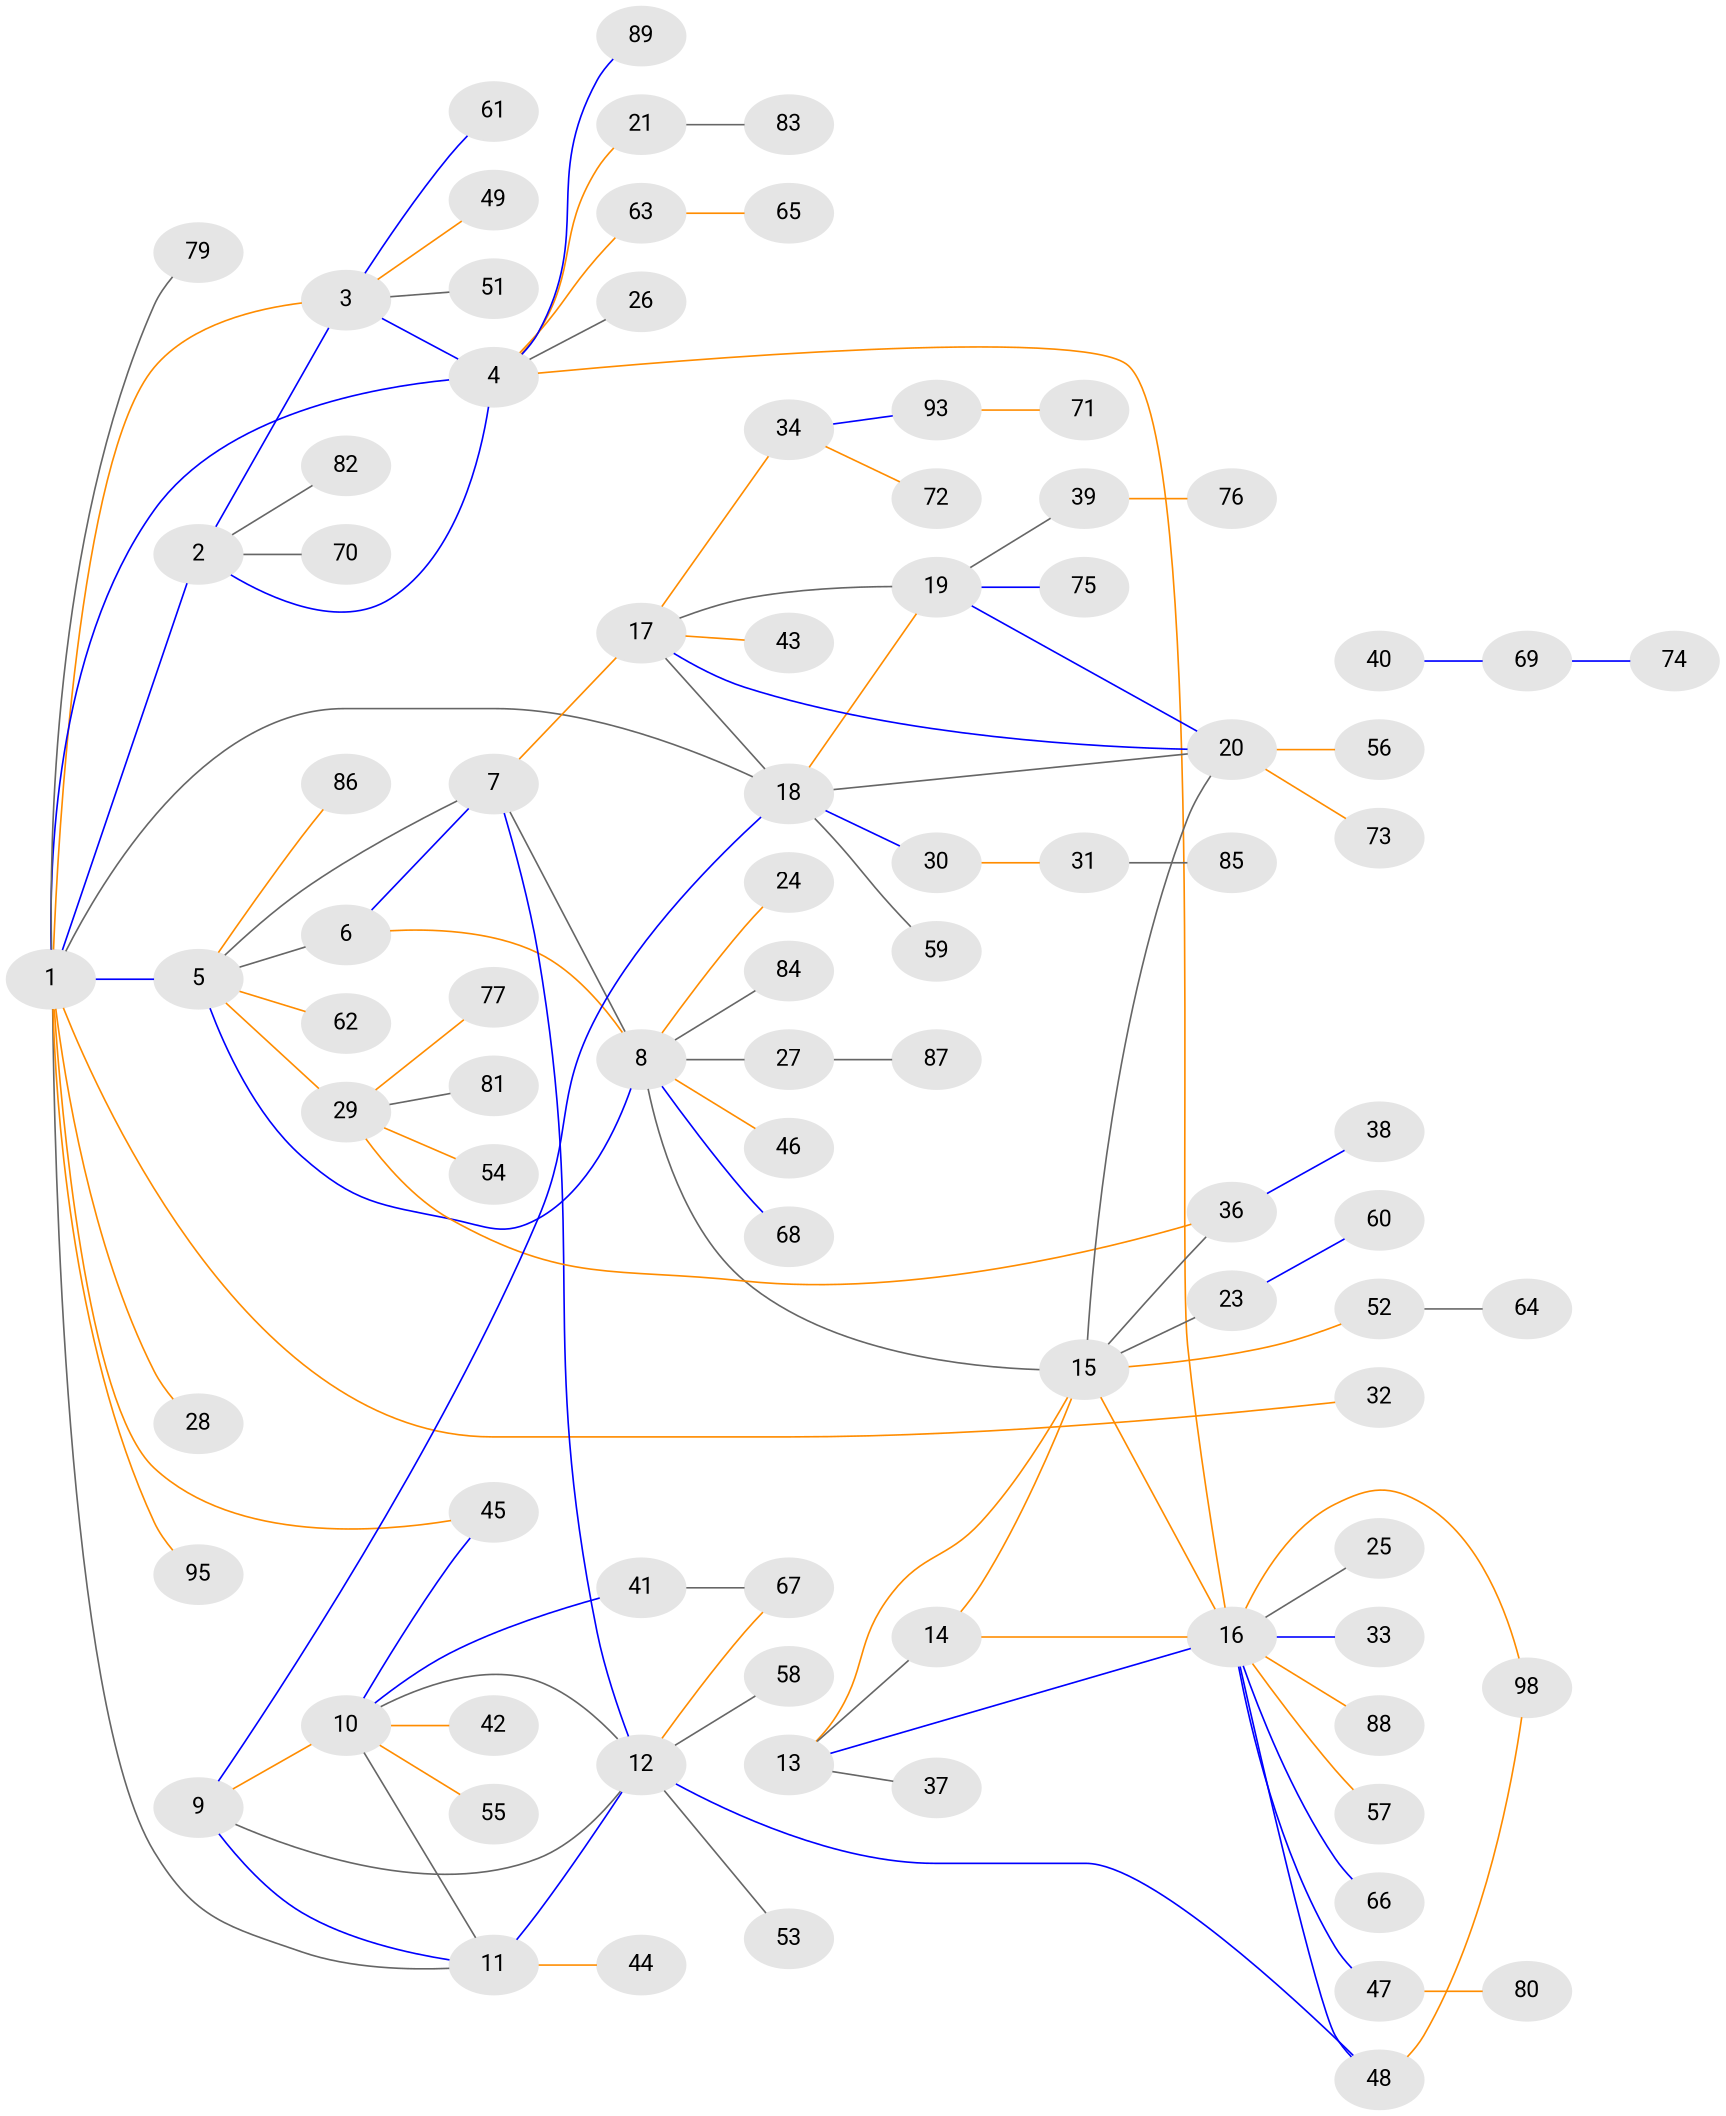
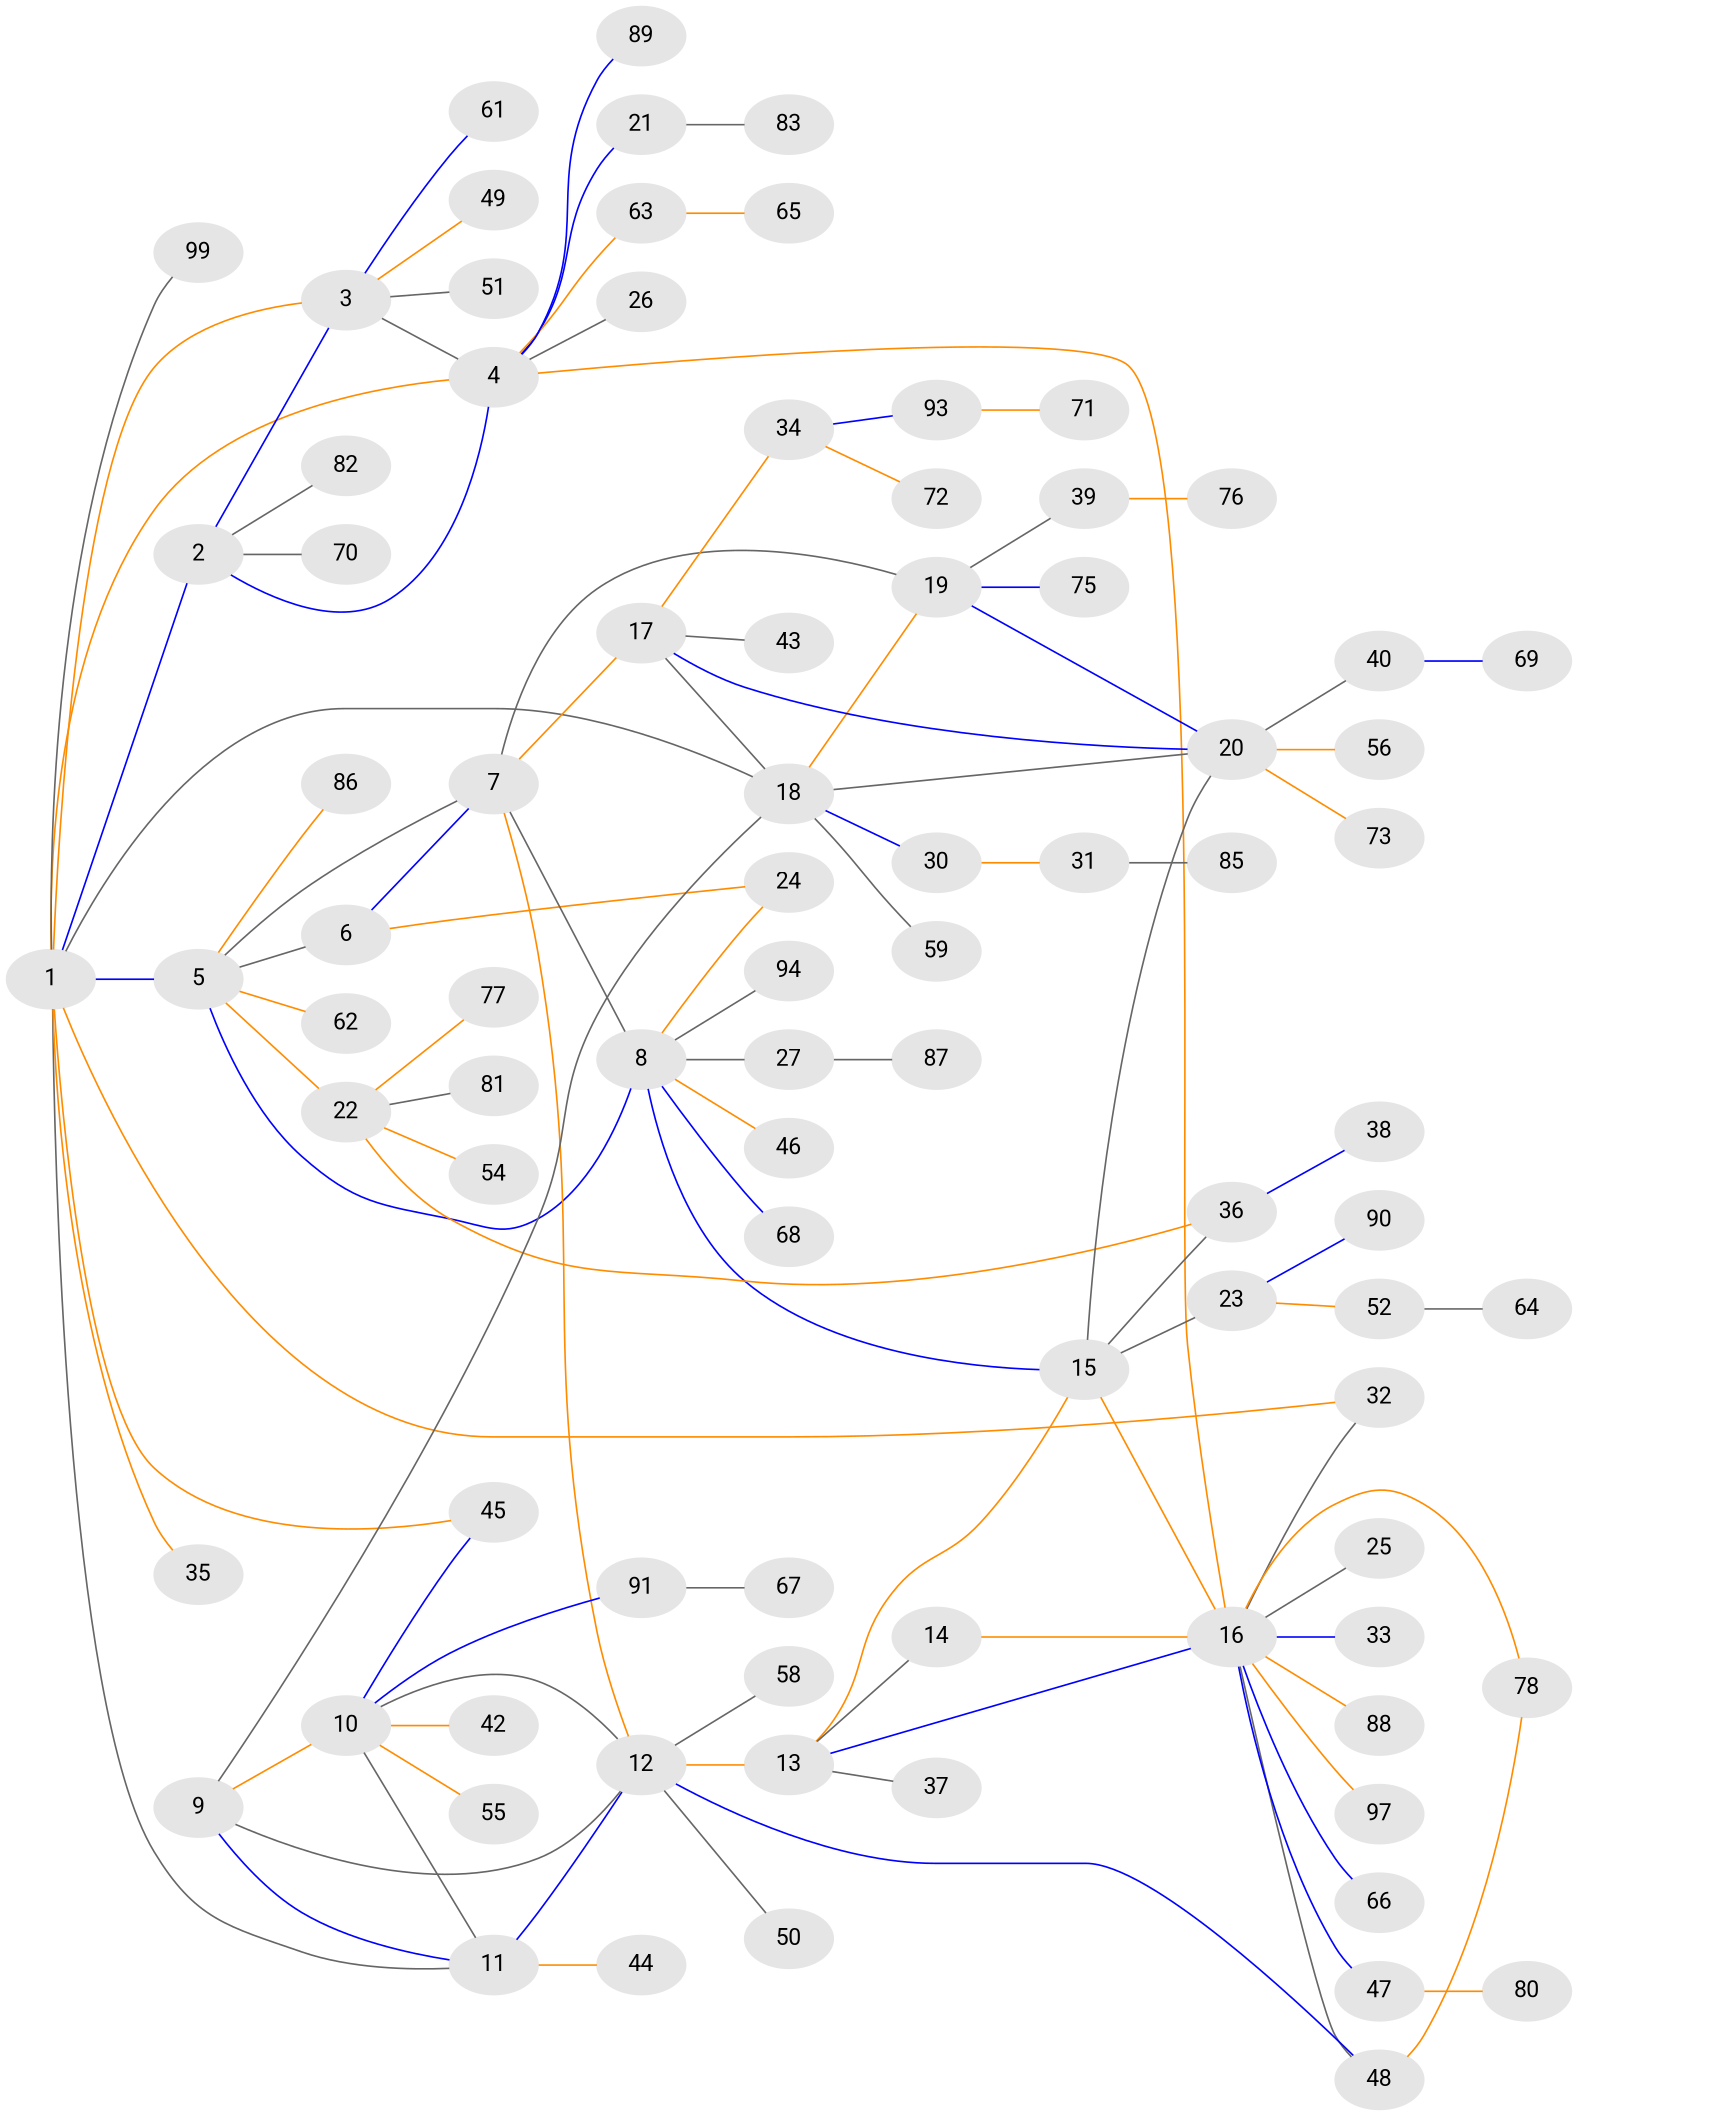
edge "21" -- "4": color darkorange -> blue
node "79": label "79" -> "99"
edge "3" -- "4": color blue -> gray40
edge "4" -- "1": color blue -> darkorange
edge "19" -- "17": now "19" -- "7"
edge "17" -- "43": color darkorange -> gray40
node "74": removed
edge "40" -- "20": added
edge "6" -- "8": now "6" -- "24"
node "84": label "84" -> "94"
node "29": label "29" -> "22"
node "60": label "60" -> "90"
edge "7" -- "12": color blue -> darkorange
edge "18" -- "9": color blue -> gray40
edge "8" -- "15": color gray40 -> blue
edge "52" -- "15": now "52" -- "23"
node "28": removed
edge "15" -- "14": removed
edge "32" -- "16": added
node "95": label "95" -> "35"
node "41": label "41" -> "91"
edge "67" -- "12": now "13" -- "12"
node "98": label "98" -> "78"
node "57": label "57" -> "97"
edge "16" -- "48": color blue -> gray40
node "53": label "53" -> "50"
